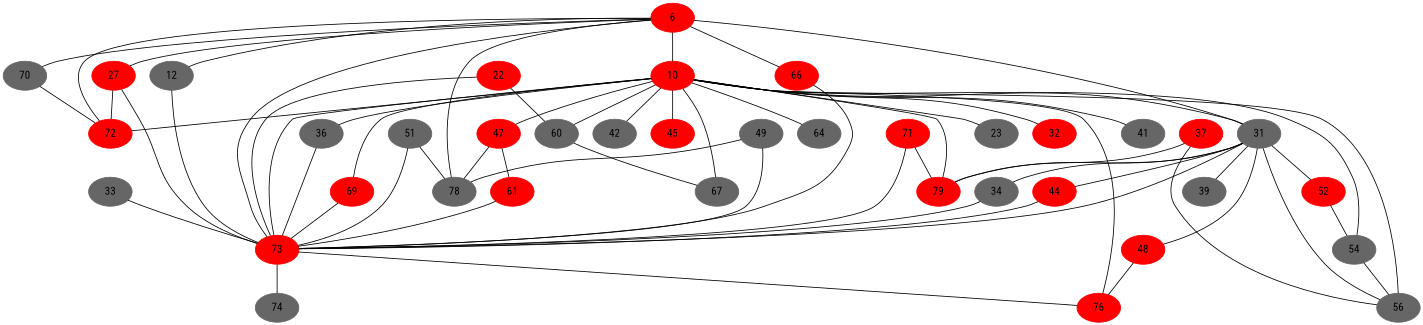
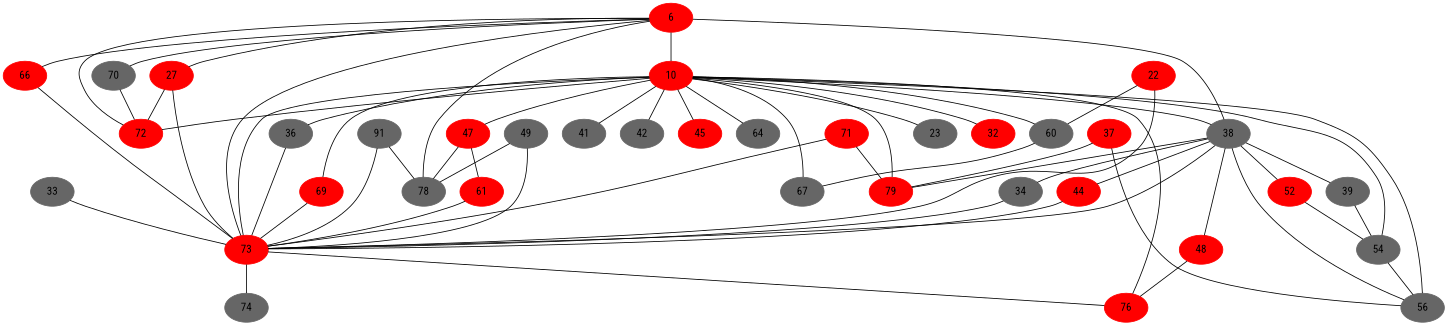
node "12": removed
node "51": label "51" -> "91"
node "31": label "31" -> "38"
edge "39" -- "54": added
